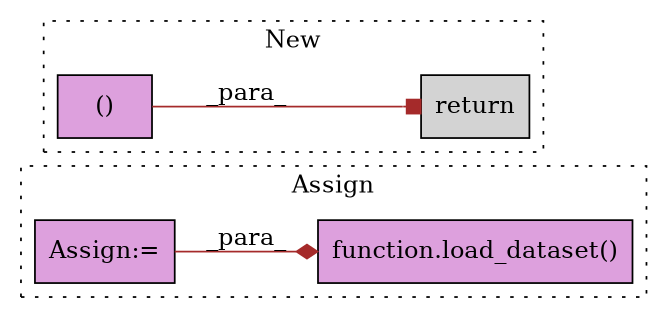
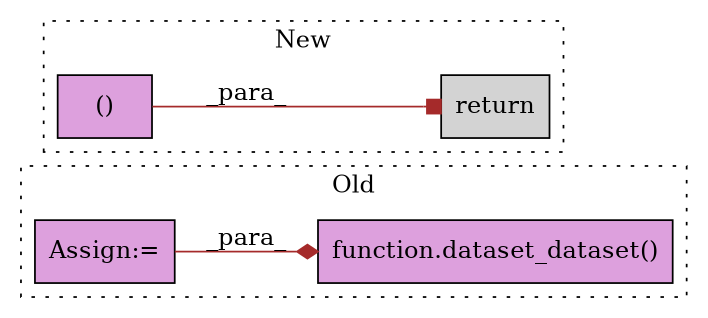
cluster "Assign": label "Assign" -> "Old"
node "function.load_dataset()": label "function.load_dataset()" -> "function.dataset_dataset()"
